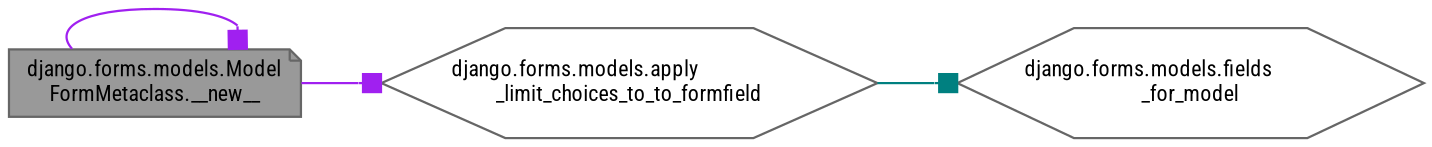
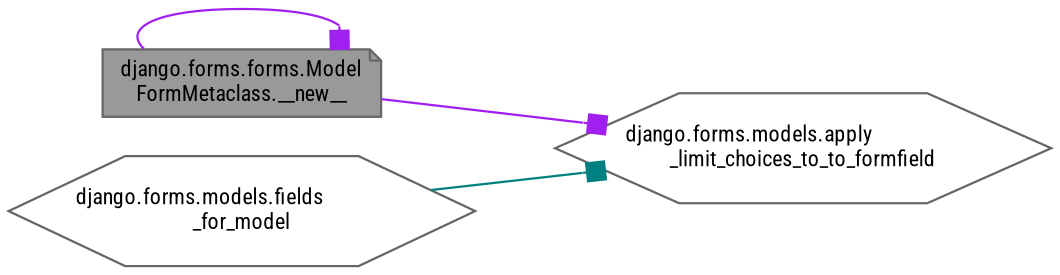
node "django.forms.models.Model FormMetaclass.__new__": label "django.forms.models.Model FormMetaclass.__new__" -> "django.forms.forms.Model FormMetaclass.__new__"
edge "django.forms.models.apply _limit_choices_to_to_formfield" -> "django.forms.models.fields _for_model": reversed
